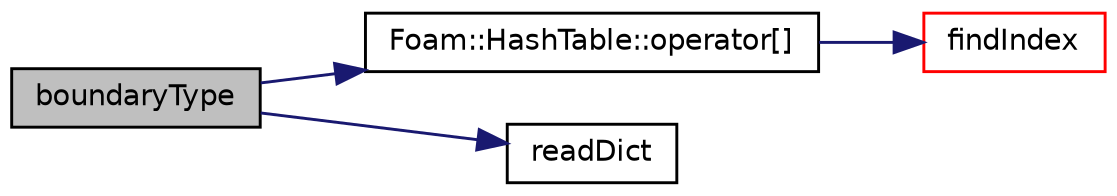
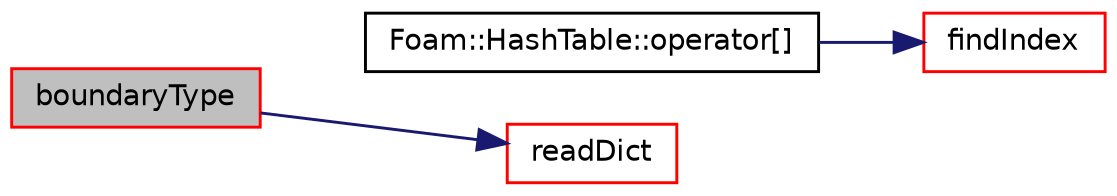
edge "boundaryType" -> "Foam::HashTable::operator[]": removed
node "boundaryType": color black -> red
node "readDict": color black -> red
